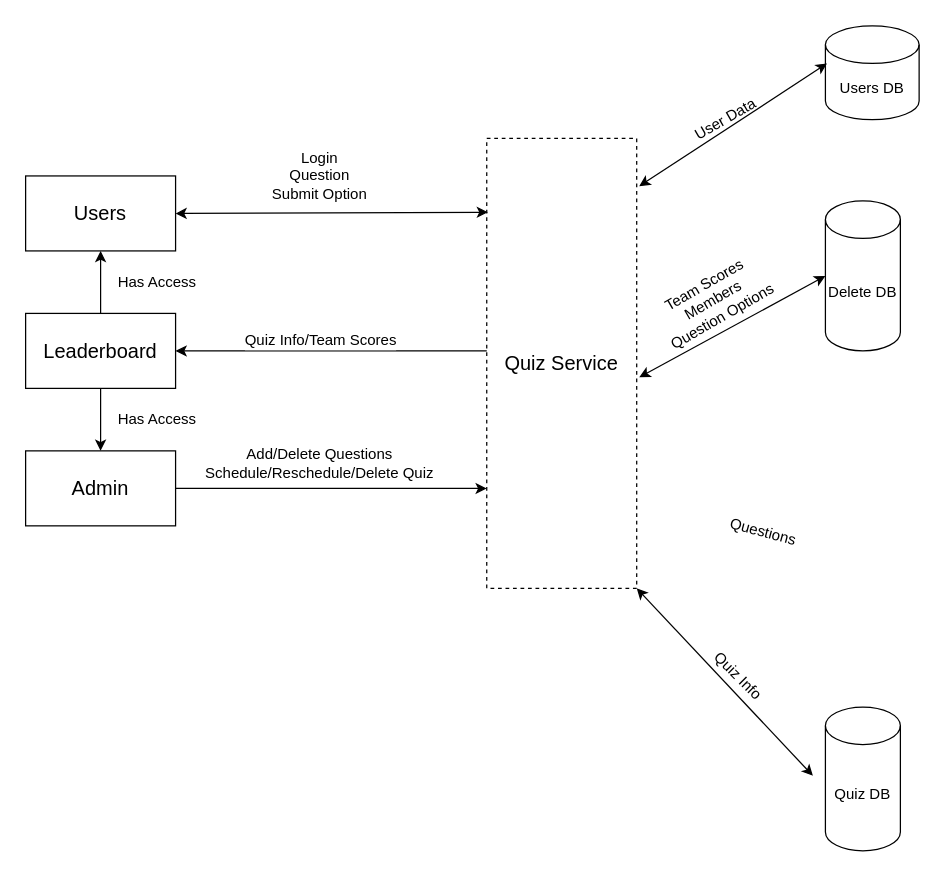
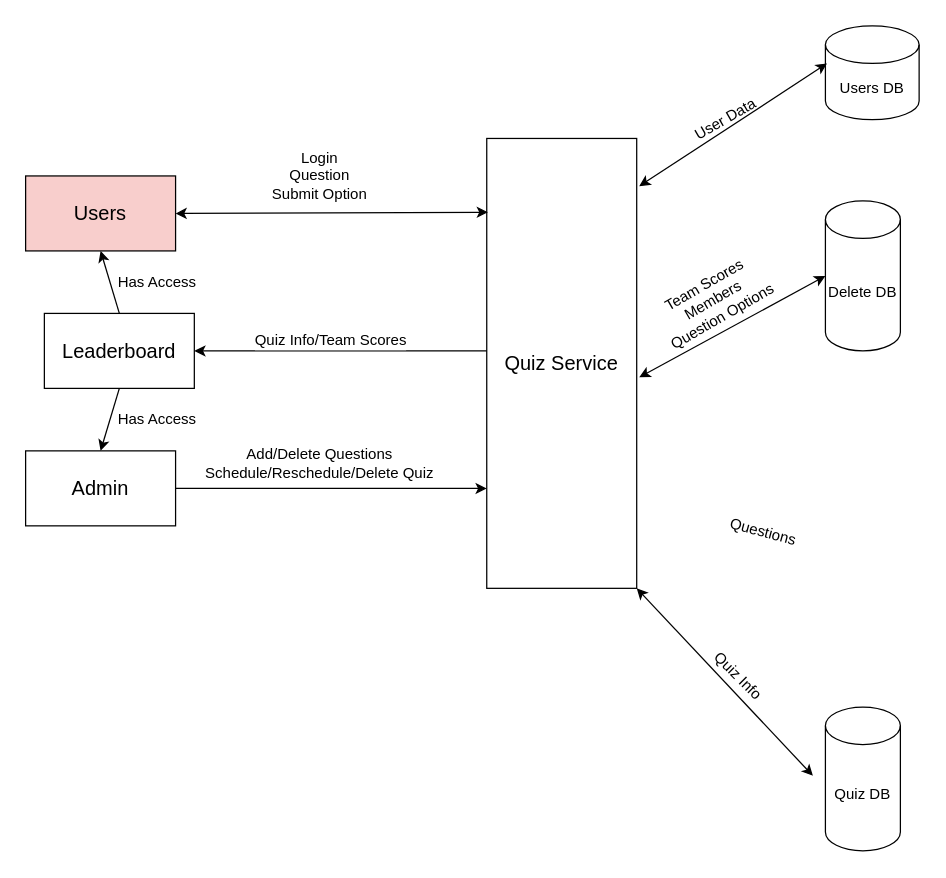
node "Users": fillcolor #ffffff -> #f8cecc
node "Leaderboard": moved (101, 351) -> (119, 351)
node "Quiz Service": style dashed -> solid
